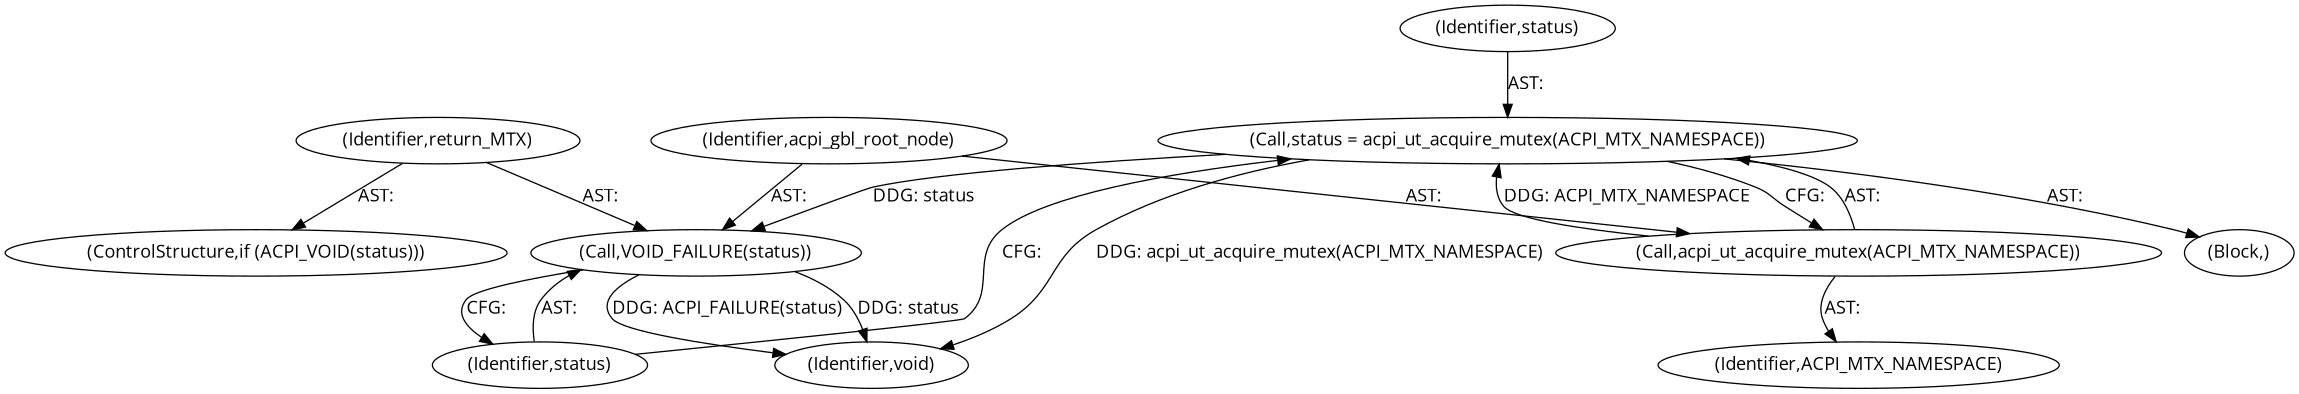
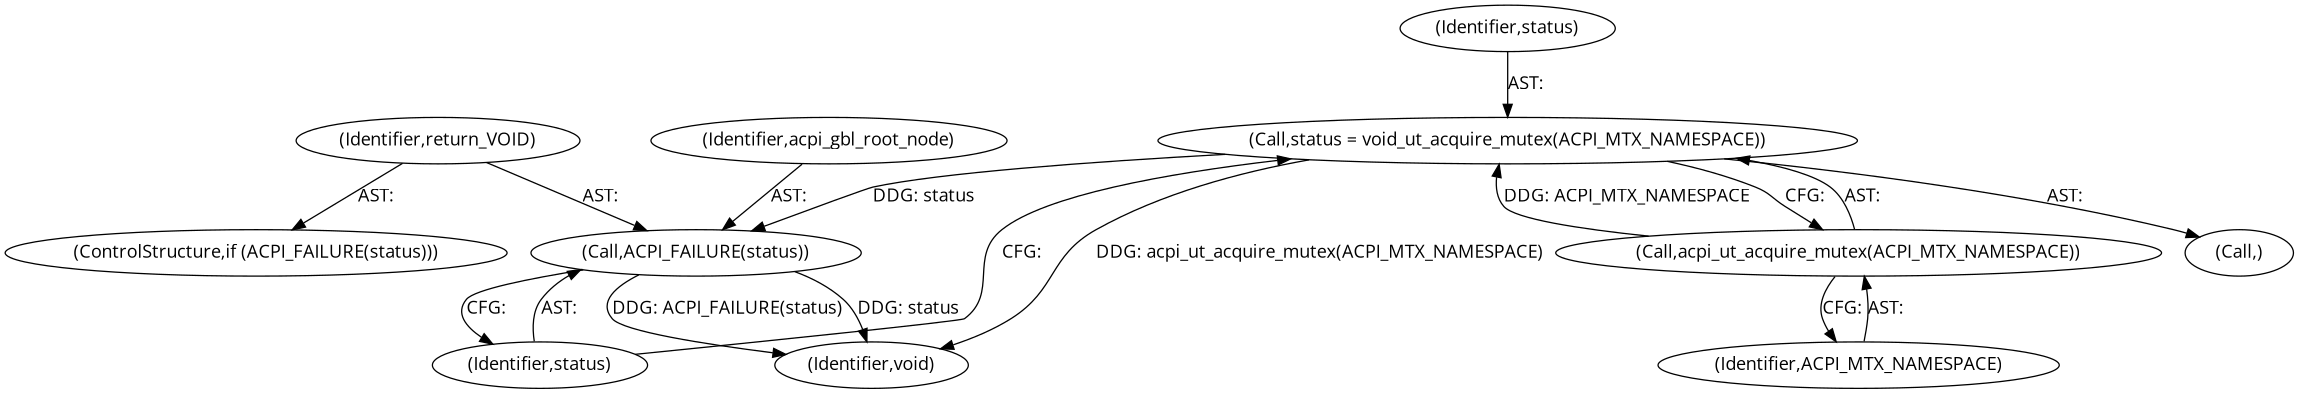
node "(Identifier,return_MTX)": label "(Identifier,return_MTX)" -> "(Identifier,return_VOID)"
node "(Call,status = acpi_ut_acquire_mutex(ACPI_MTX_NAMESPACE))": label "(Call,status = acpi_ut_acquire_mutex(ACPI_MTX_NAMESPACE))" -> "(Call,status = void_ut_acquire_mutex(ACPI_MTX_NAMESPACE))"
edge "(Identifier,acpi_gbl_root_node)" -> "(Call,acpi_ut_acquire_mutex(ACPI_MTX_NAMESPACE))": now "(Identifier,ACPI_MTX_NAMESPACE)" -> "(Call,acpi_ut_acquire_mutex(ACPI_MTX_NAMESPACE))"
node "(ControlStructure,if (ACPI_VOID(status)))": label "(ControlStructure,if (ACPI_VOID(status)))" -> "(ControlStructure,if (ACPI_FAILURE(status)))"
node "(Call,VOID_FAILURE(status))": label "(Call,VOID_FAILURE(status))" -> "(Call,ACPI_FAILURE(status))"
node "(Block,)": label "(Block,)" -> "(Call,)"
edge "(Call,acpi_ut_acquire_mutex(ACPI_MTX_NAMESPACE))" -> "(Identifier,ACPI_MTX_NAMESPACE)": label "AST: " -> "CFG: "
